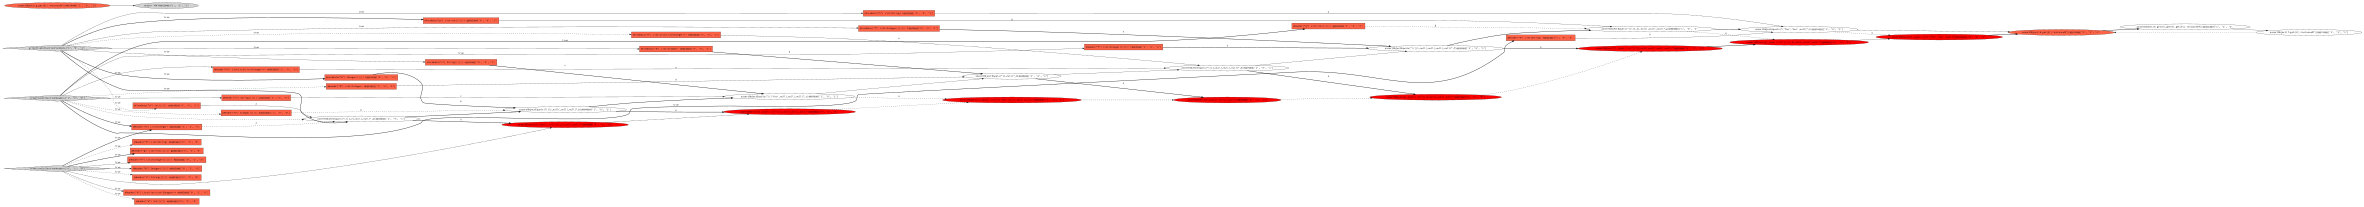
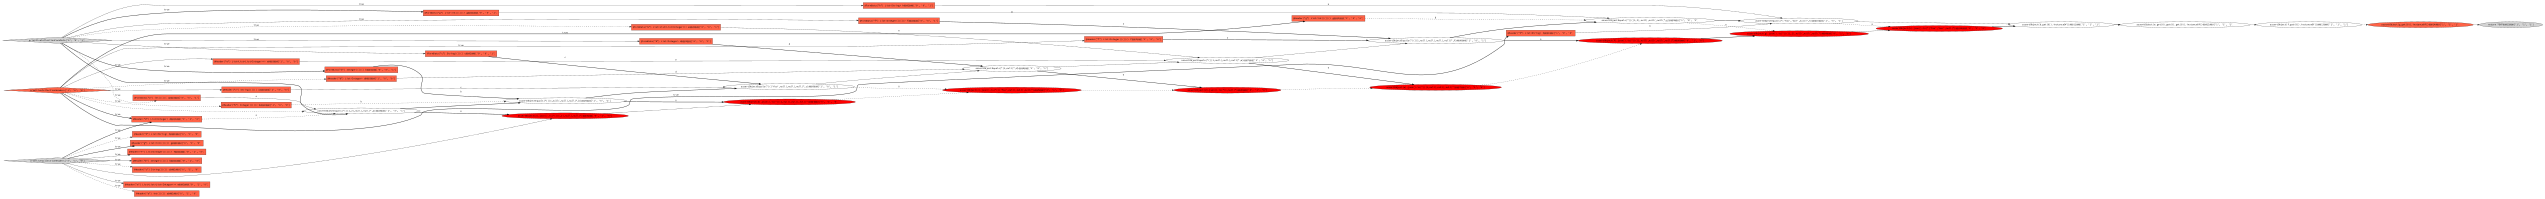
node "assertObject(d.get(0)).instanceOf()@@@11@@@['1', '1', '1']": fillcolor tomato -> white
edge "assertObject(f.get(0)).instanceOf()@@@13@@@['1', '1', '1']" -> "assertObject(d.get(0)).instanceOf()@@@11@@@['1', '1', '1']": now "assertObject(f.get(0)).instanceOf()@@@13@@@['1', '1', '1']" -> "assertObject(g.get(0)).instanceOf()@@@14@@@['1', '1', '1']"
node "primitiveCollectionHeaders['1', '0', '0']": fillcolor lightgray -> tomato
